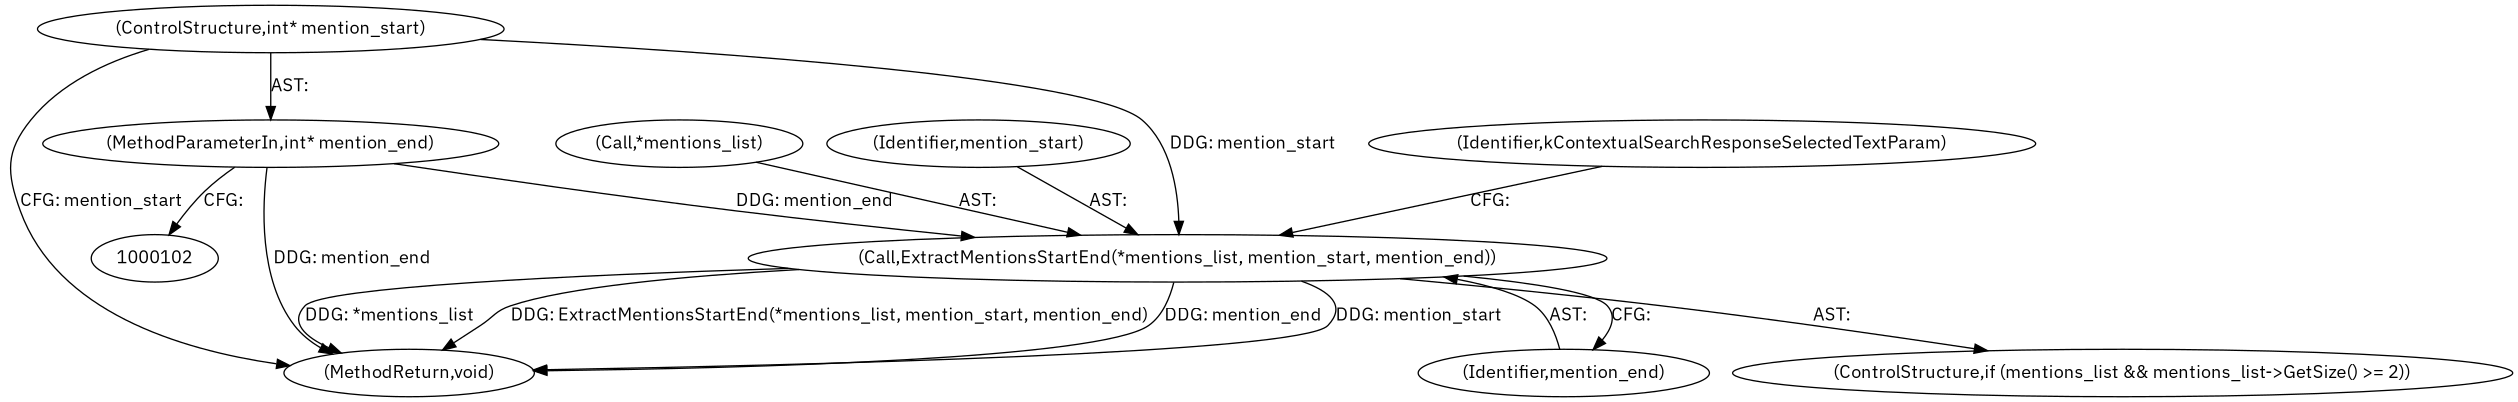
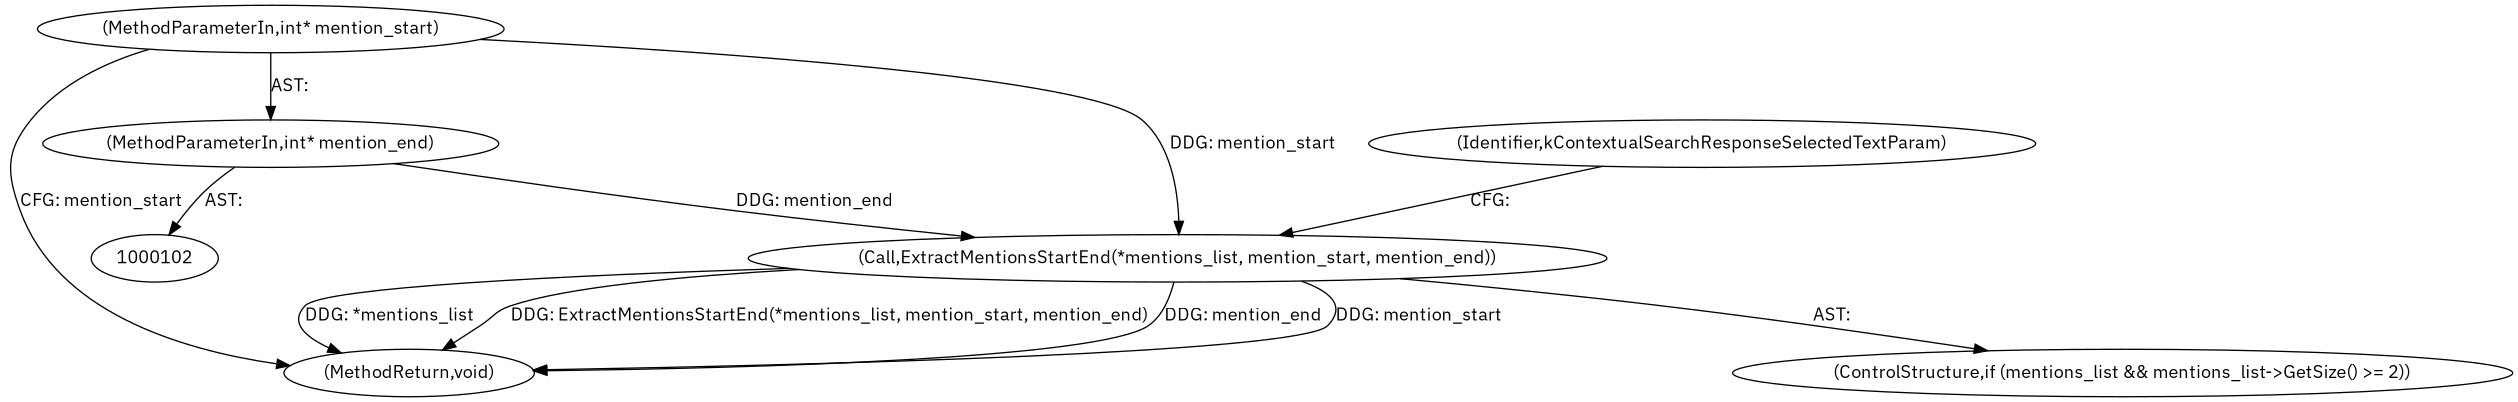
node "(ControlStructure,int* mention_start)": label "(ControlStructure,int* mention_start)" -> "(MethodParameterIn,int* mention_start)"
node "(Call,*mentions_list)": removed
node "(Identifier,mention_start)": removed
edge "(MethodParameterIn,int* mention_end)" -> "1000102": label "CFG: " -> "AST: "
edge "(MethodParameterIn,int* mention_end)" -> "(MethodReturn,void)": removed, label "DDG: mention_end"
node "(Identifier,mention_end)": removed
